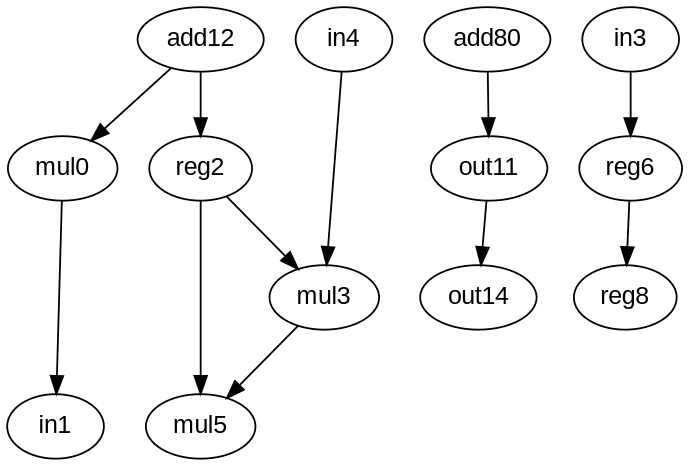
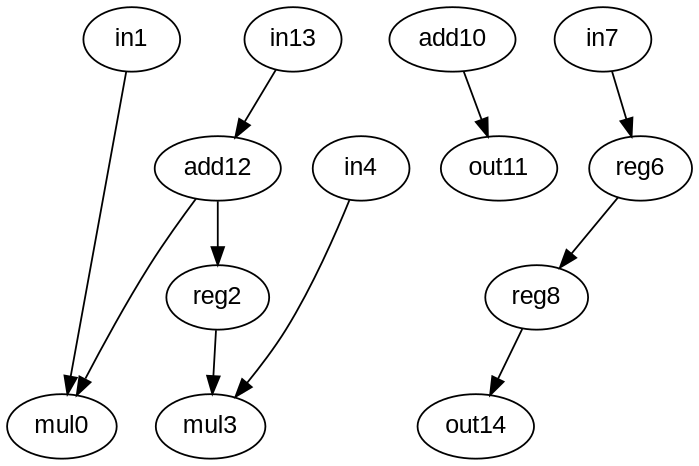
node "in13": added
node "add80": label "add80" -> "add10"
node "in3": label "in3" -> "in7"
edge "out11" -> "out14": now "reg8" -> "out14"
edge "mul0" -> "in1": reversed
node "mul5": removed
